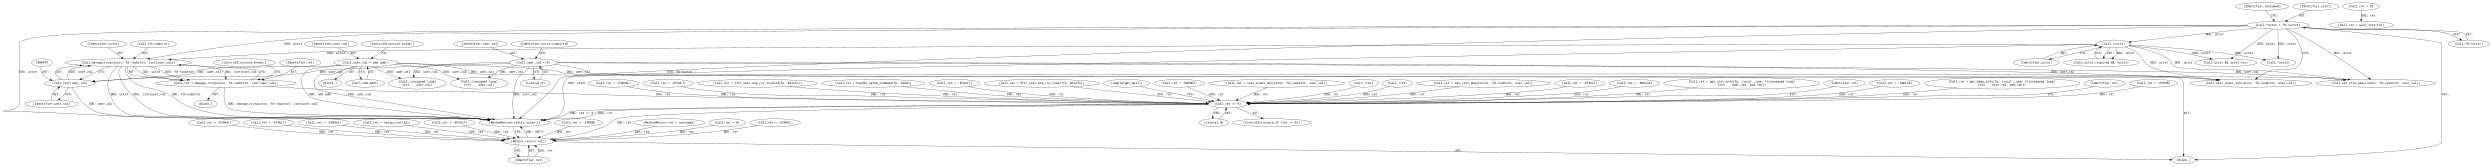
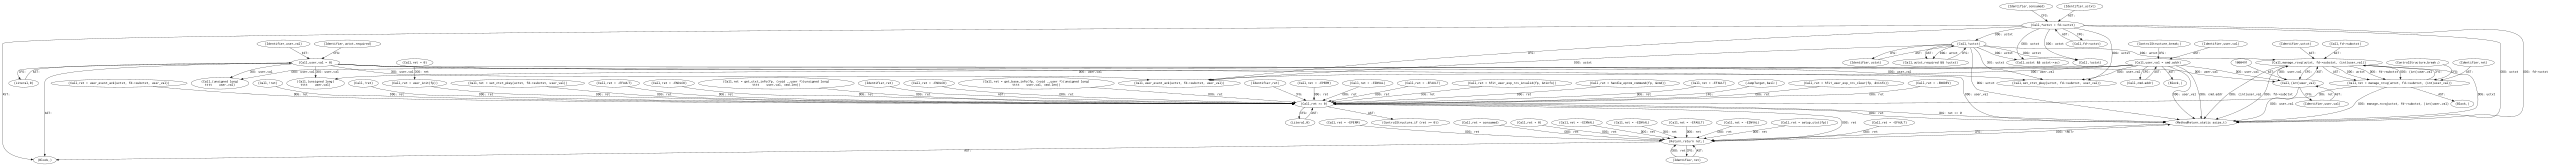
edge "(Call,*uctxt = fd->uctxt)" -> "(Call,manage_rcvq(uctxt, fd->subctxt, (int)user_val))": removed, label "DDG: uctxt"
edge "(Call,ret = user_init(fp))" -> "(Call,ret >= 0)": added, label "DDG: ret"
node "(MethodReturn,ret = consumed)": label "(MethodReturn,ret = consumed)" -> "(Call,ret = consumed)"
